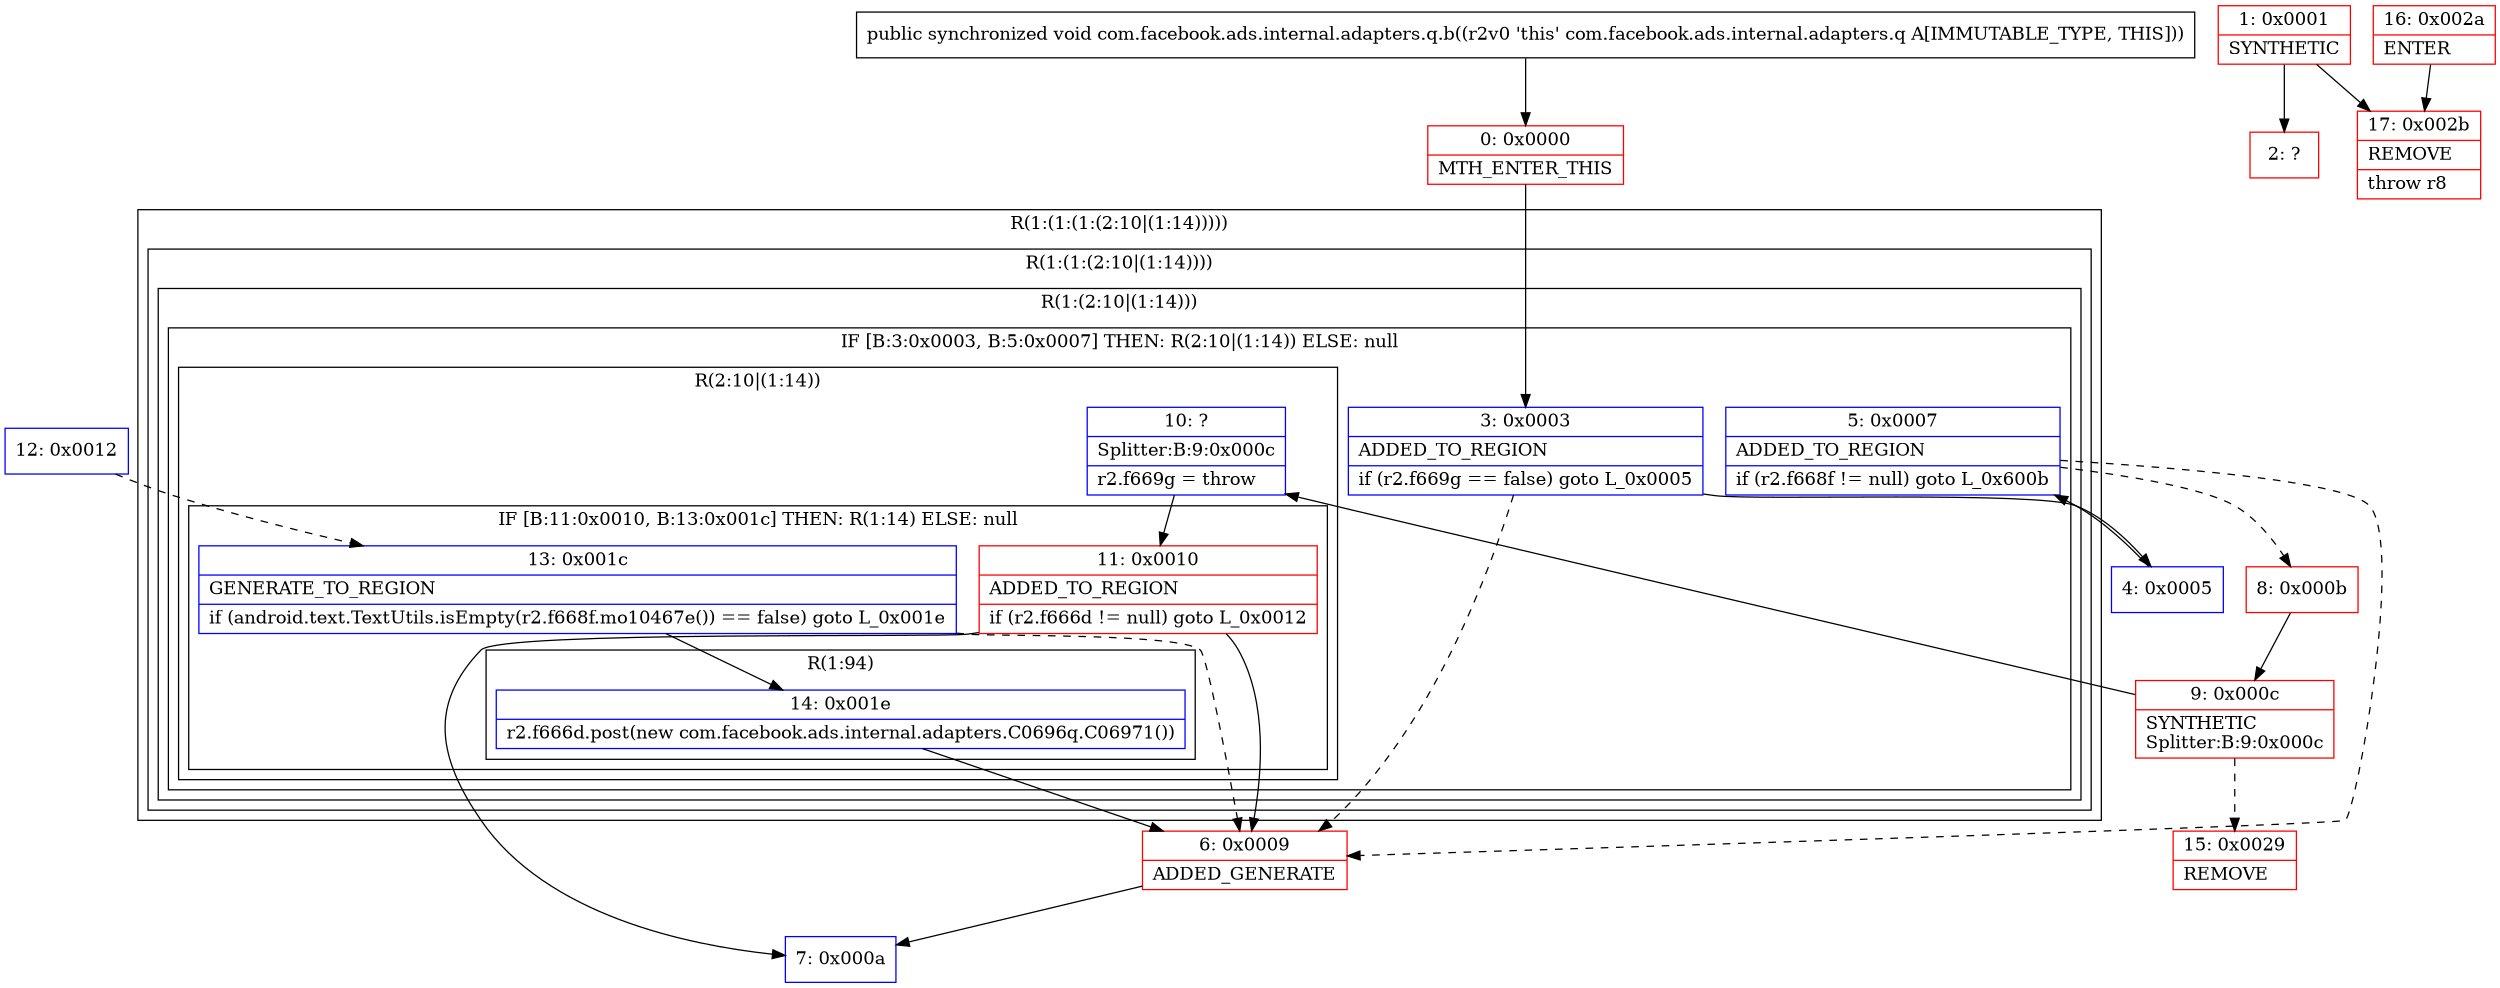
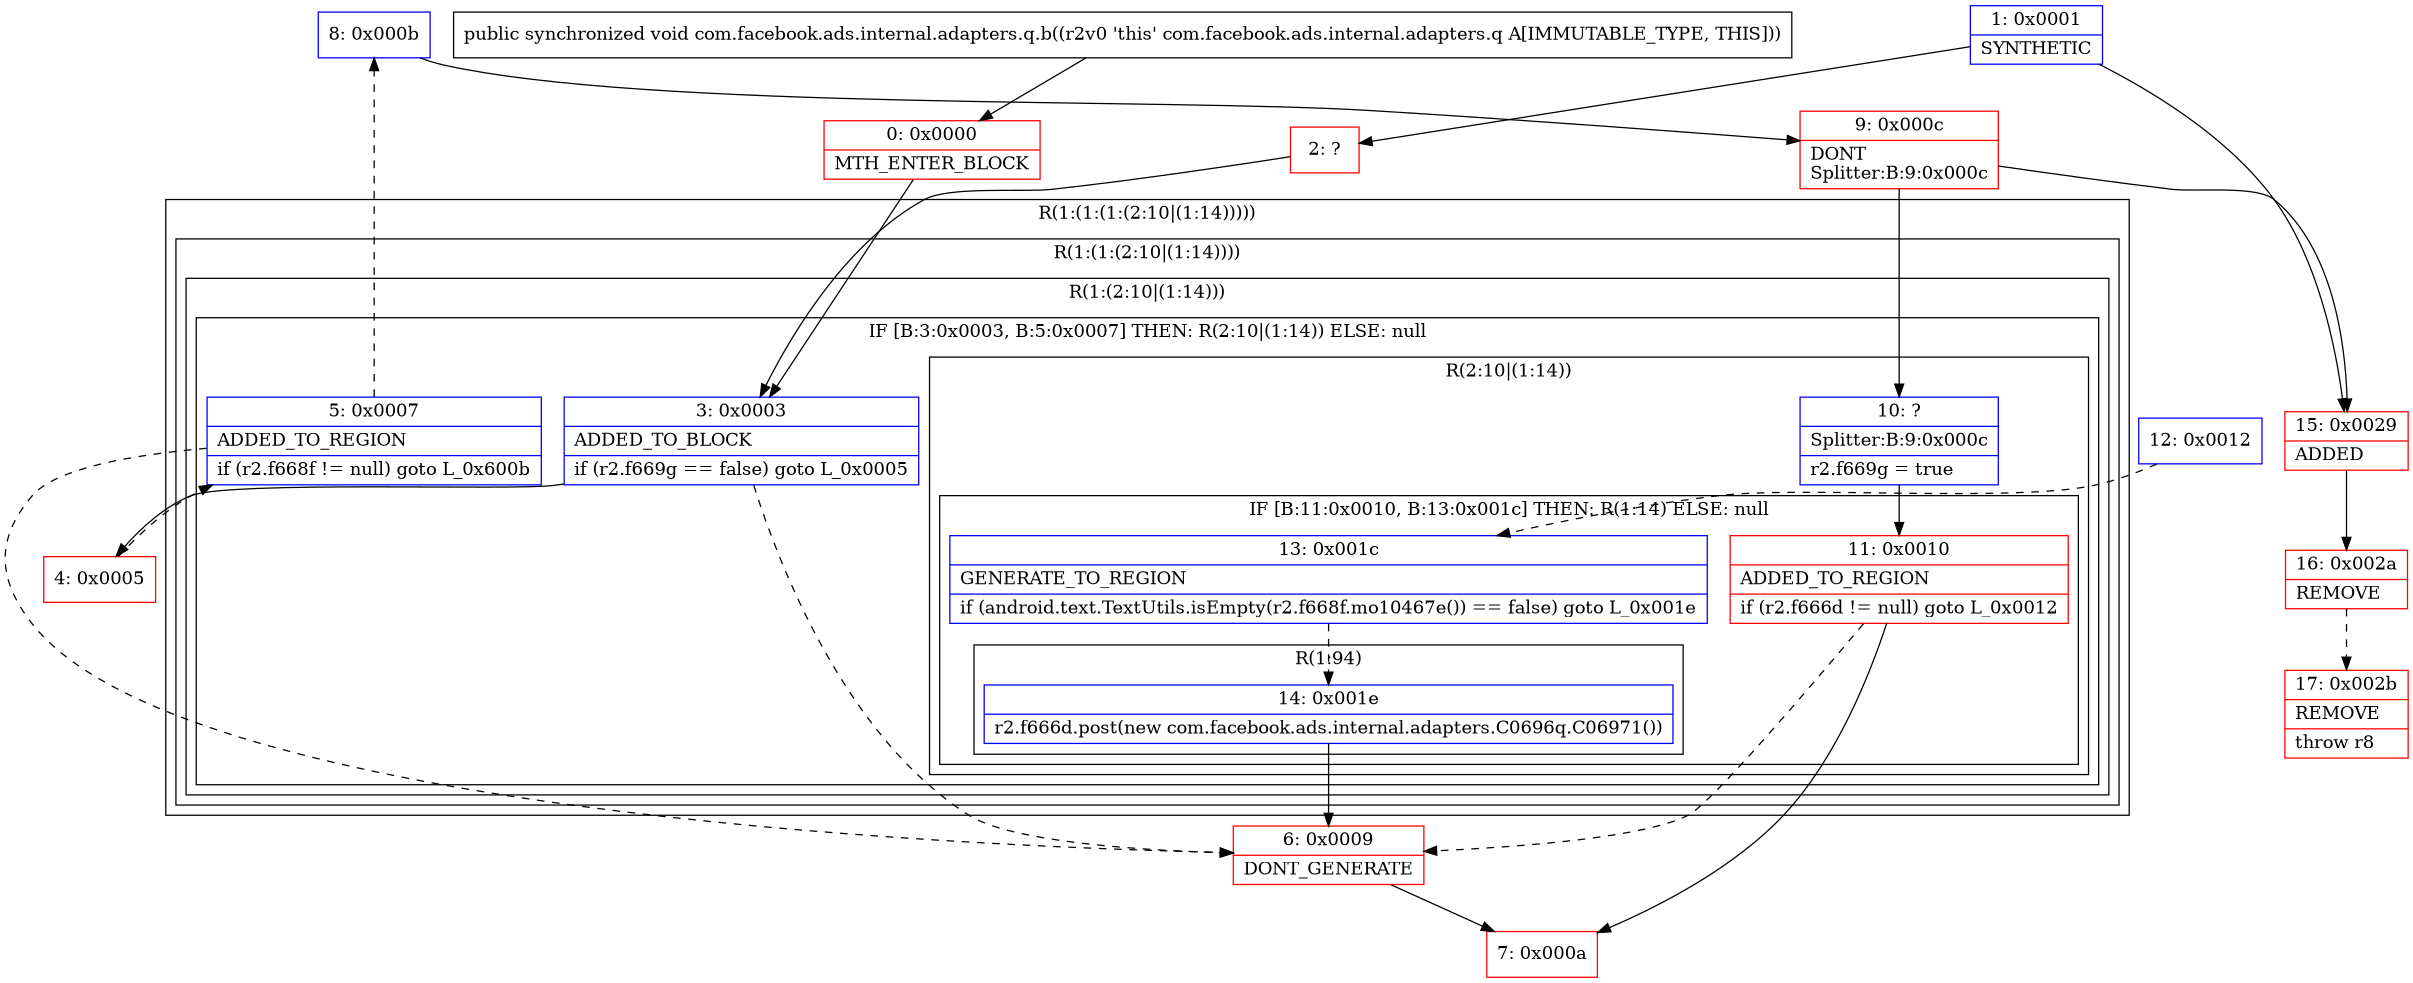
node "1: 0x0001": color red -> blue
node "16: 0x002a": text "ENTER" -> "REMOVE"
edge "16: 0x002a" -> "17: 0x002b": style solid -> dashed
edge "1: 0x0001" -> "17: 0x002b": now "1: 0x0001" -> "15: 0x0029"
node "0: 0x0000": text "MTH_ENTER_THIS" -> "MTH_ENTER_BLOCK"
edge "2: ?" -> "3: 0x0003": added
node "3: 0x0003": text "ADDED_TO_REGION" -> "ADDED_TO_BLOCK"
node "10: ?": text "r2.f669g = throw" -> "r2.f669g = true"
edge "15: 0x0029" -> "16: 0x002a": added
edge "4: 0x0005" -> "5: 0x0007": style solid -> dashed
node "4: 0x0005": color blue -> red
node "8: 0x000b": color red -> blue
edge "13: 0x001c" -> "6: 0x0009": removed
edge "13: 0x001c" -> "14: 0x001e": style solid -> dashed
edge "11: 0x0010" -> "6: 0x0009": style solid -> dashed
node "9: 0x000c": text "SYNTHETIC" -> "DONT"
edge "9: 0x000c" -> "15: 0x0029": style dashed -> solid
node "6: 0x0009": text "ADDED_GENERATE" -> "DONT_GENERATE"
node "15: 0x0029": text "REMOVE" -> "ADDED"
node "7: 0x000a": color blue -> red
